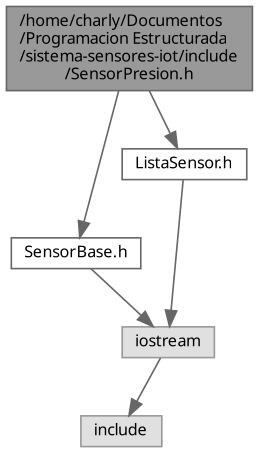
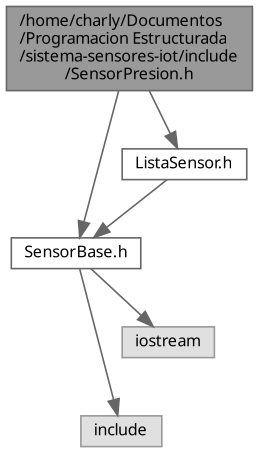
edge "ListaSensor.h" -> "iostream": now "ListaSensor.h" -> "SensorBase.h"
edge "iostream" -> "include": now "SensorBase.h" -> "include"
